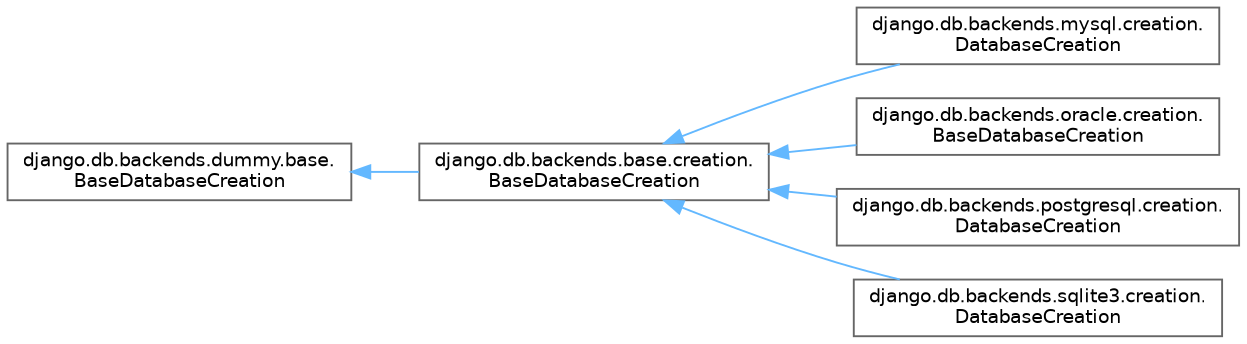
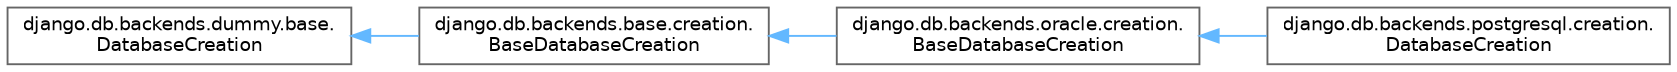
node "django.db.backends.mysql.creation. DatabaseCreation": removed
node "django.db.backends.dummy.base. BaseDatabaseCreation": label "django.db.backends.dummy.base. BaseDatabaseCreation" -> "django.db.backends.dummy.base. DatabaseCreation"
edge "django.db.backends.postgresql.creation. DatabaseCreation" -> "django.db.backends.base.creation. BaseDatabaseCreation": now "django.db.backends.postgresql.creation. DatabaseCreation" -> "django.db.backends.oracle.creation. BaseDatabaseCreation"
node "django.db.backends.sqlite3.creation. DatabaseCreation": removed
